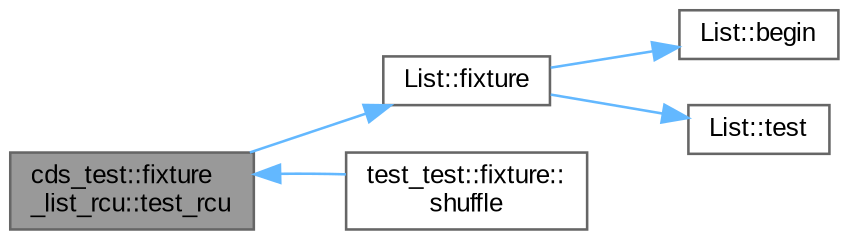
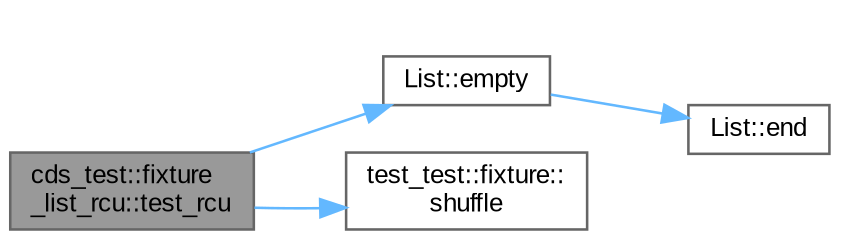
node "List::begin": removed
node "List::fixture": label "List::fixture" -> "List::empty"
node "List::test": label "List::test" -> "List::end"
edge "test_test::fixture:: shuffle" -> "cds_test::fixture _list_rcu::test_rcu": reversed
